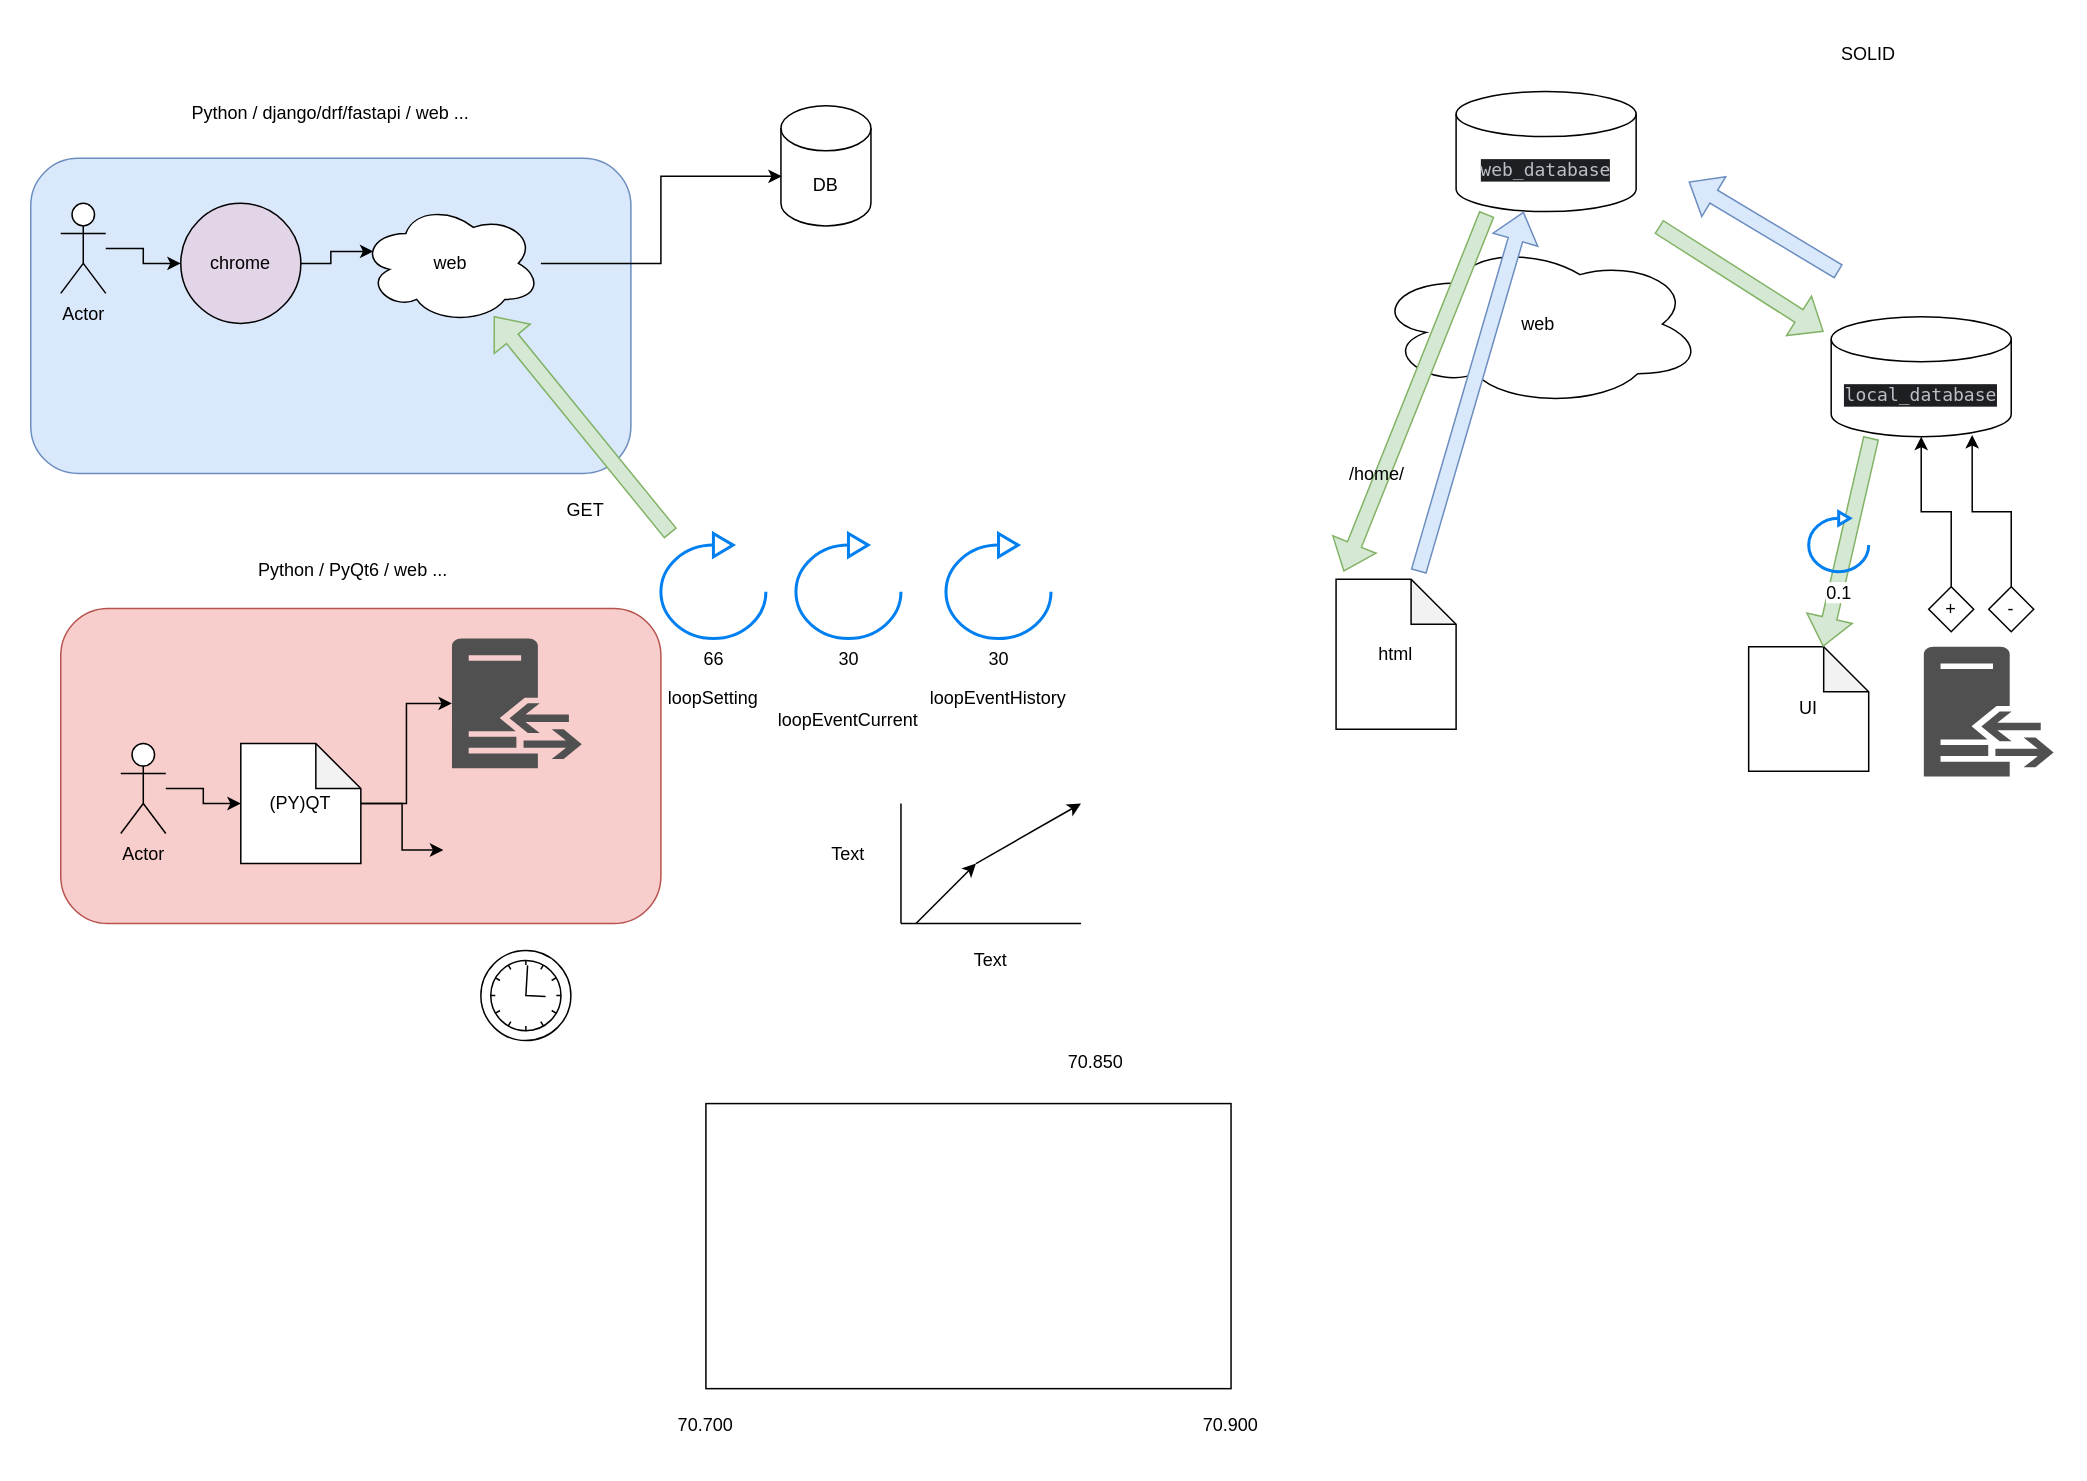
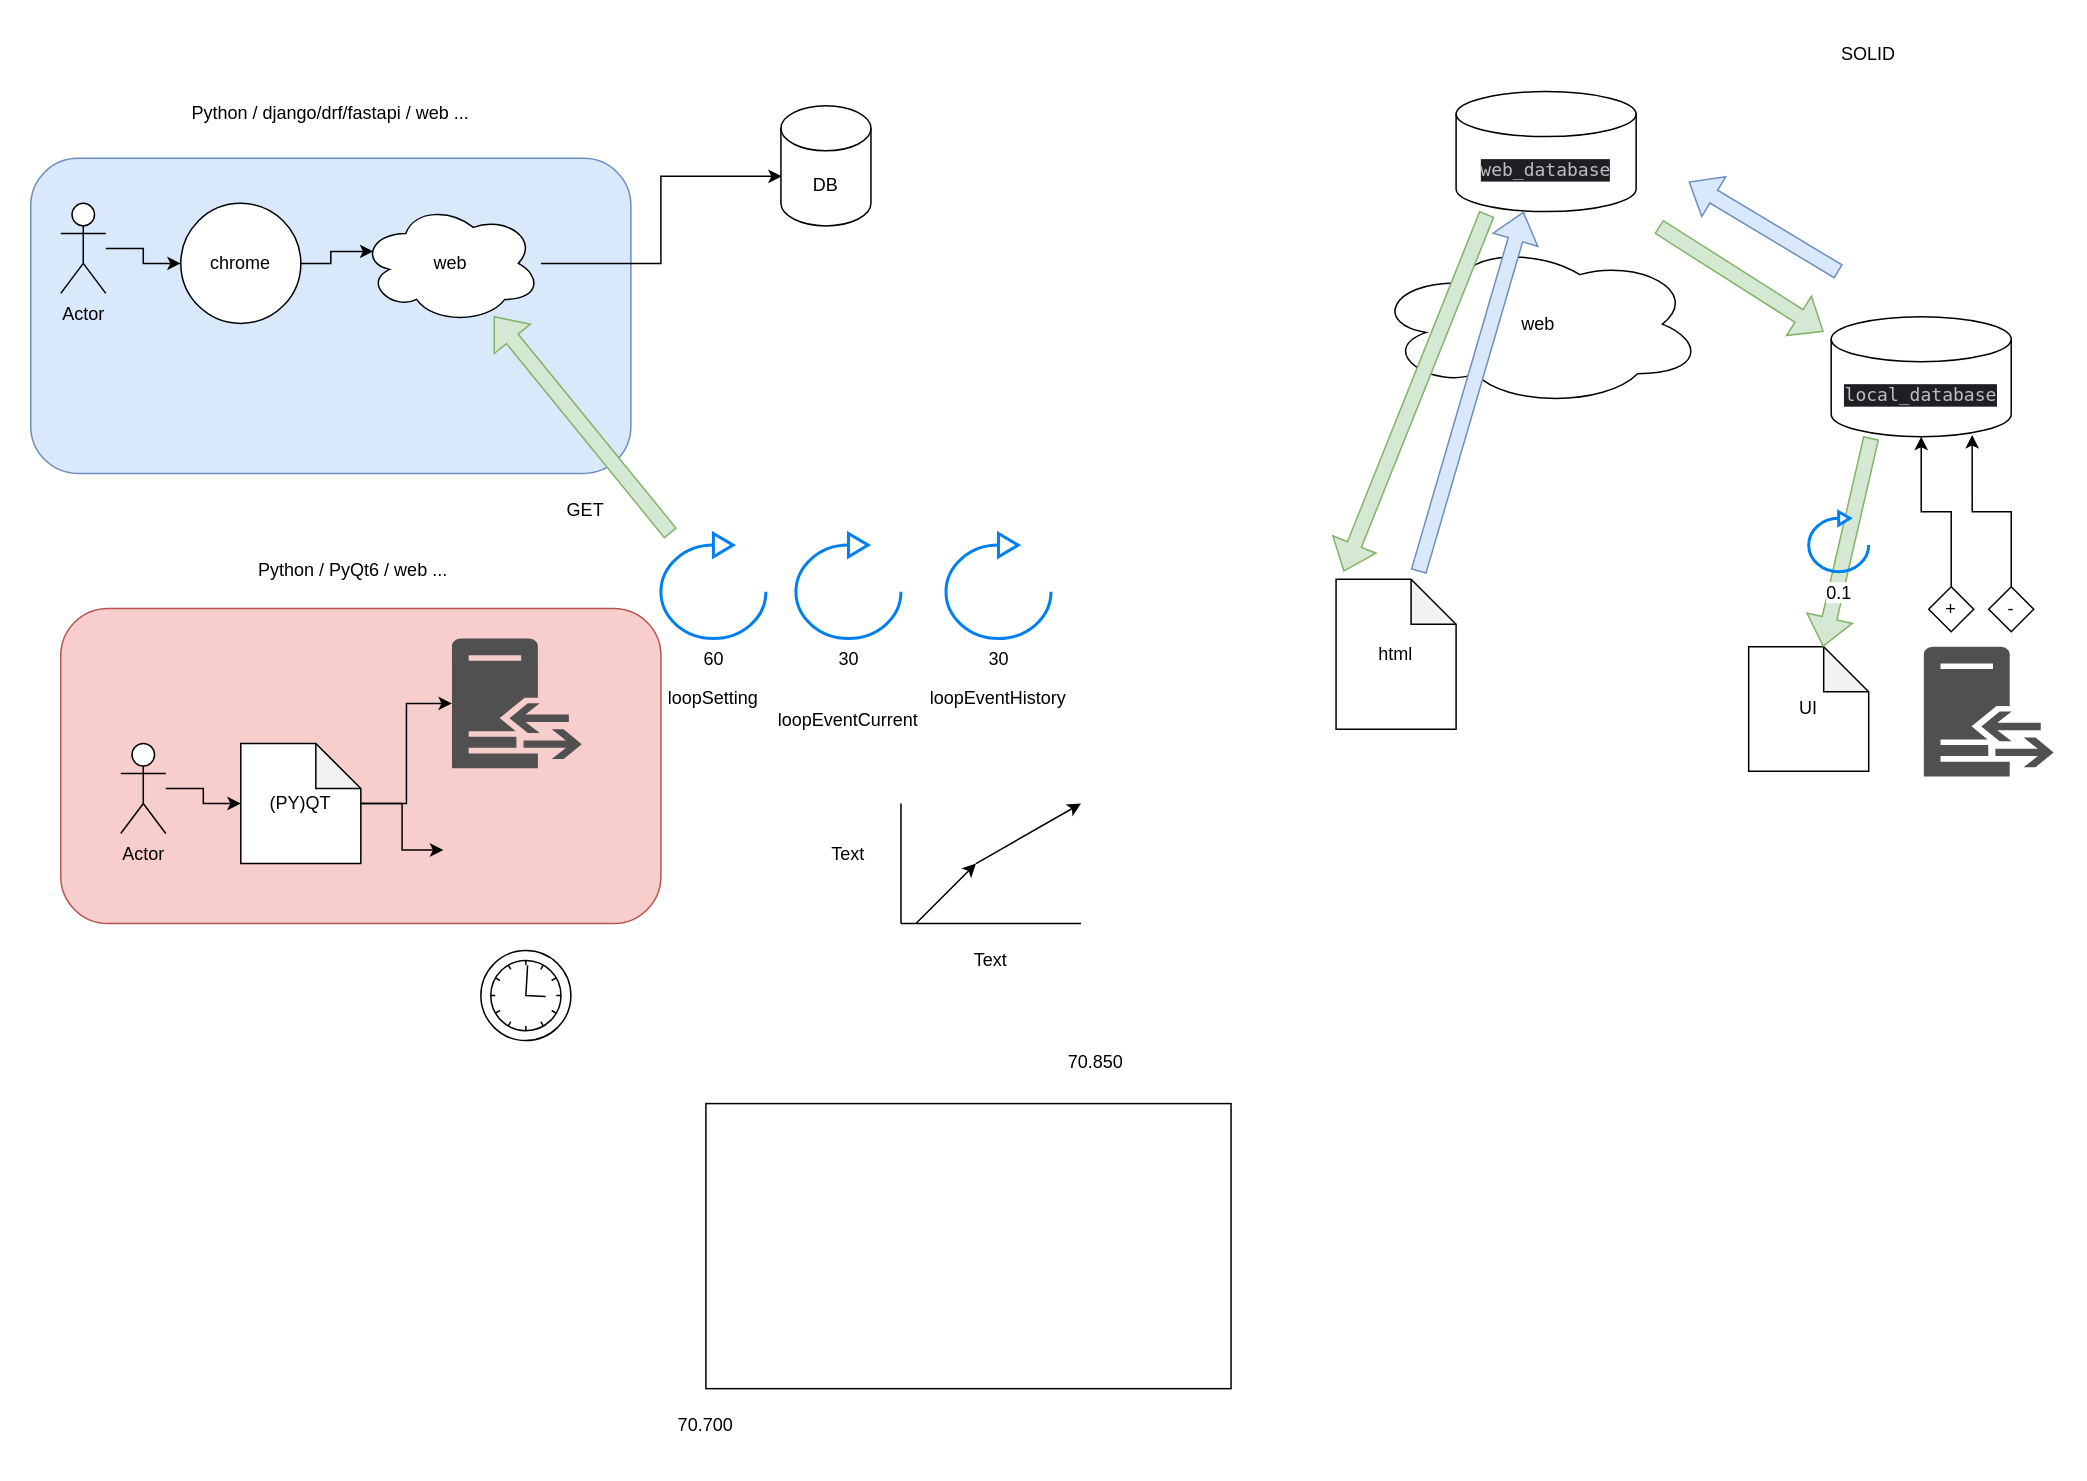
node "chrome": fillcolor #e1d5e7 -> #ffffff
node "/home/": removed
node "66": label "66" -> "60"
node "70.900": removed
